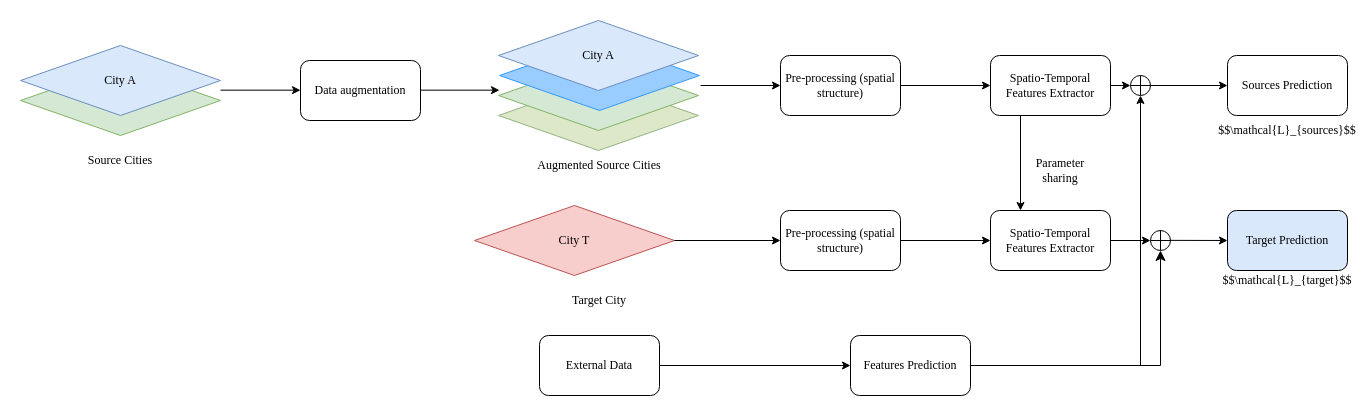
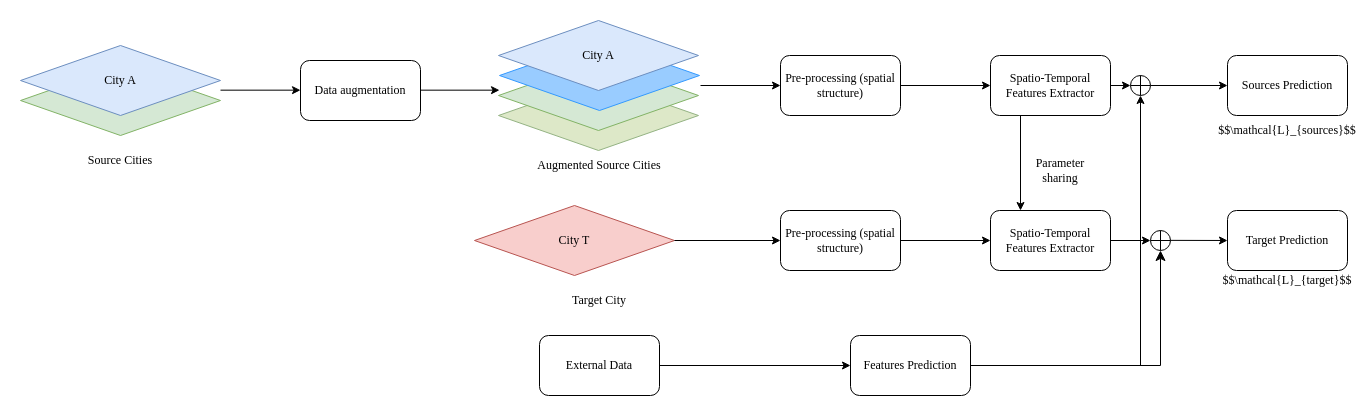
node "Target Prediction": fillcolor #dae8fc -> #ffffff
